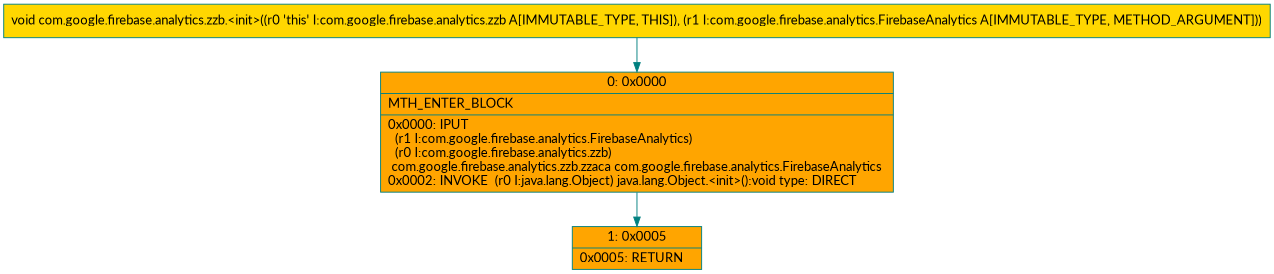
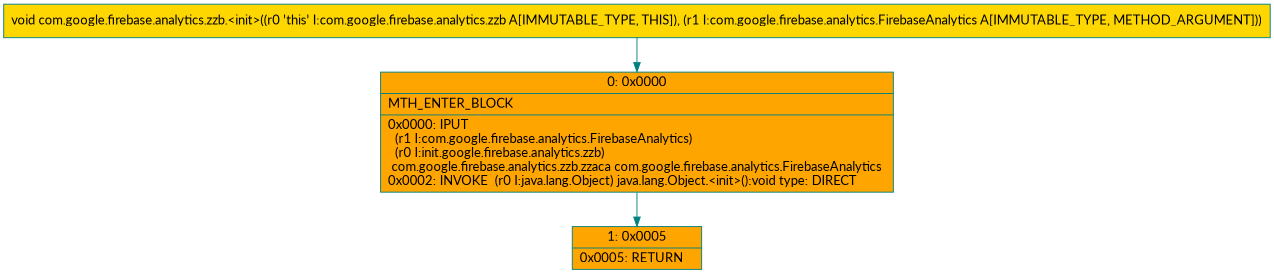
node "0: 0x0000": text "(r0 I:com.google.firebase.analytics.zzb)" -> "(r0 I:init.google.firebase.analytics.zzb)"
